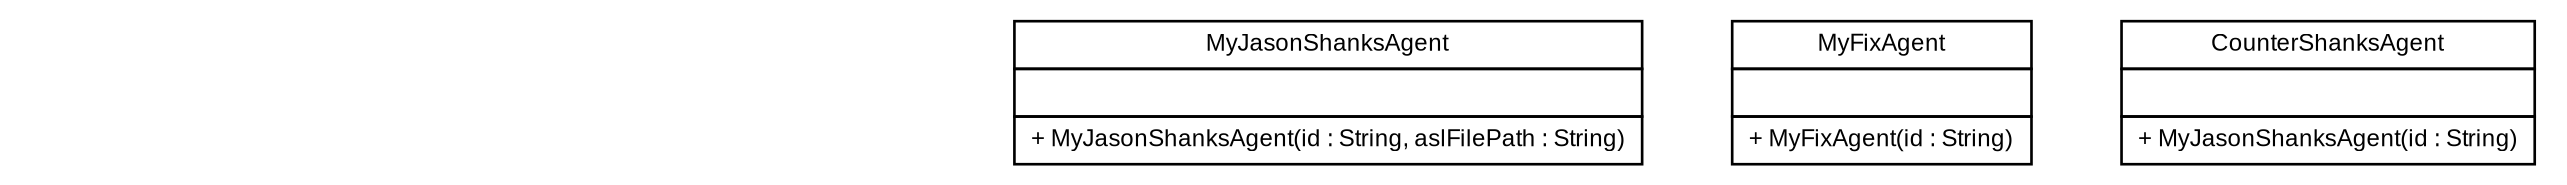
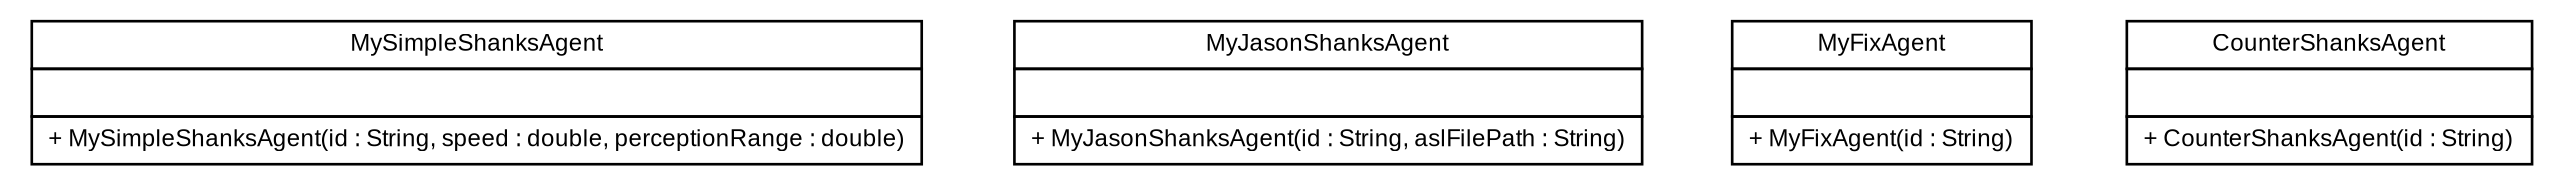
node "MySimpleShanksAgent": added
node "CounterShanksAgent": text "+ MyJasonShanksAgent(id : String)" -> "+ CounterShanksAgent(id : String)"
